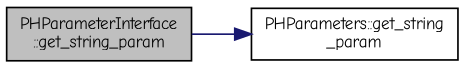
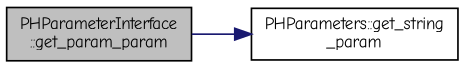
node "PHParameterInterface ::get_string_param": label "PHParameterInterface ::get_string_param" -> "PHParameterInterface ::get_param_param"
